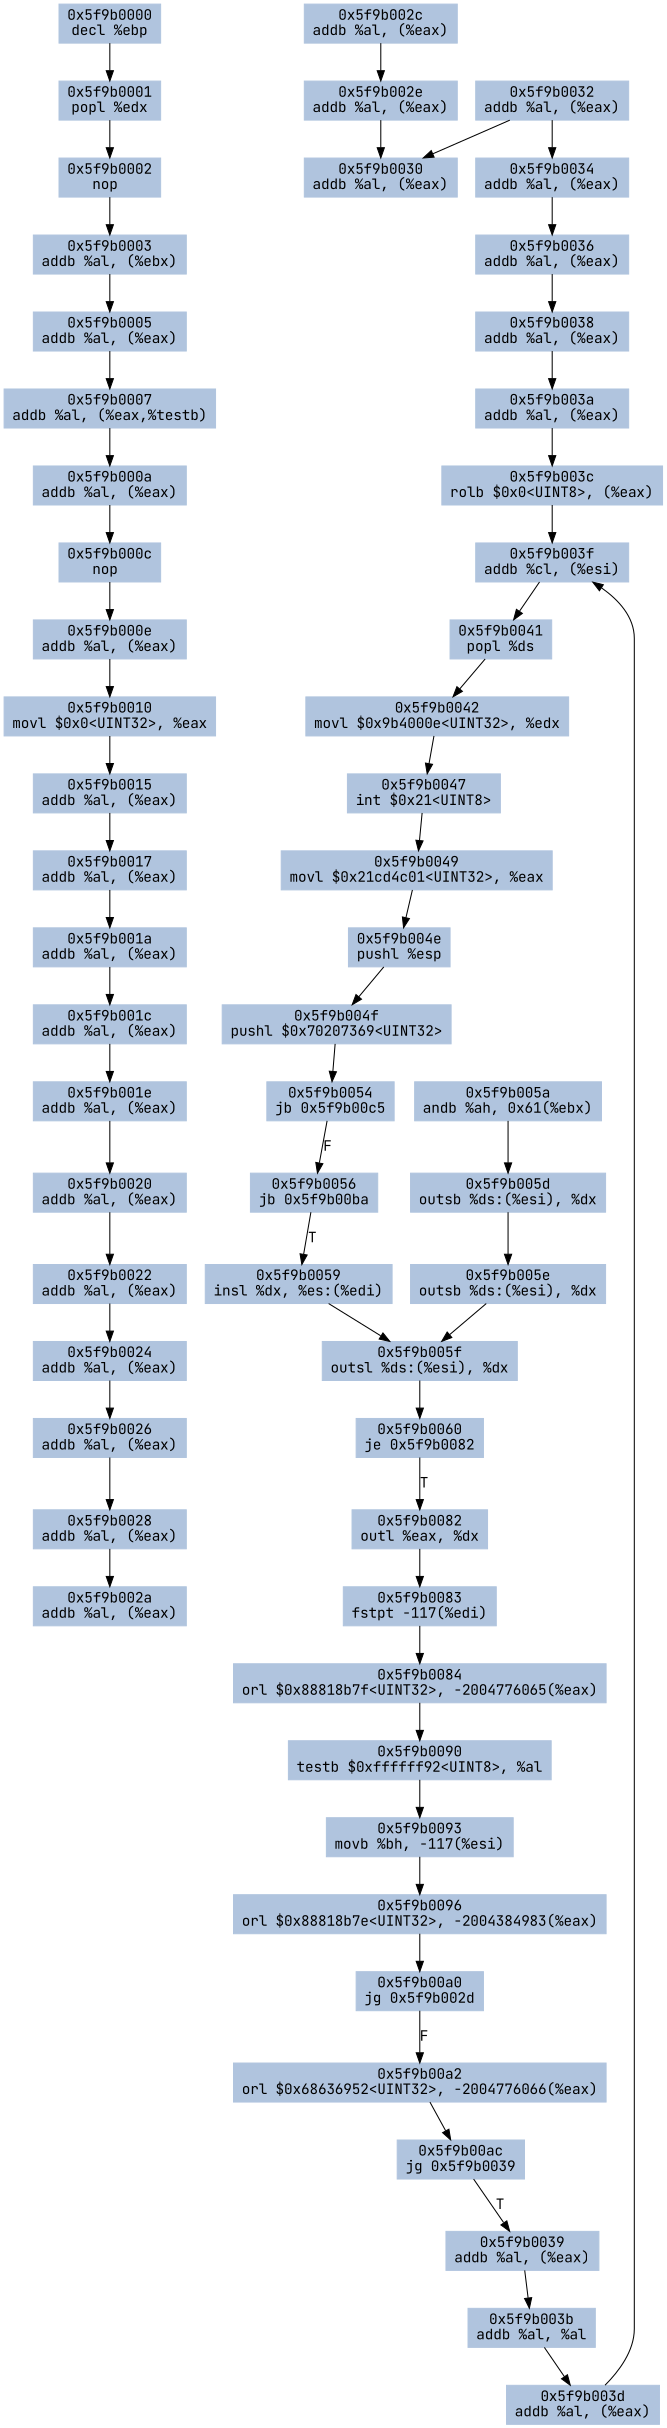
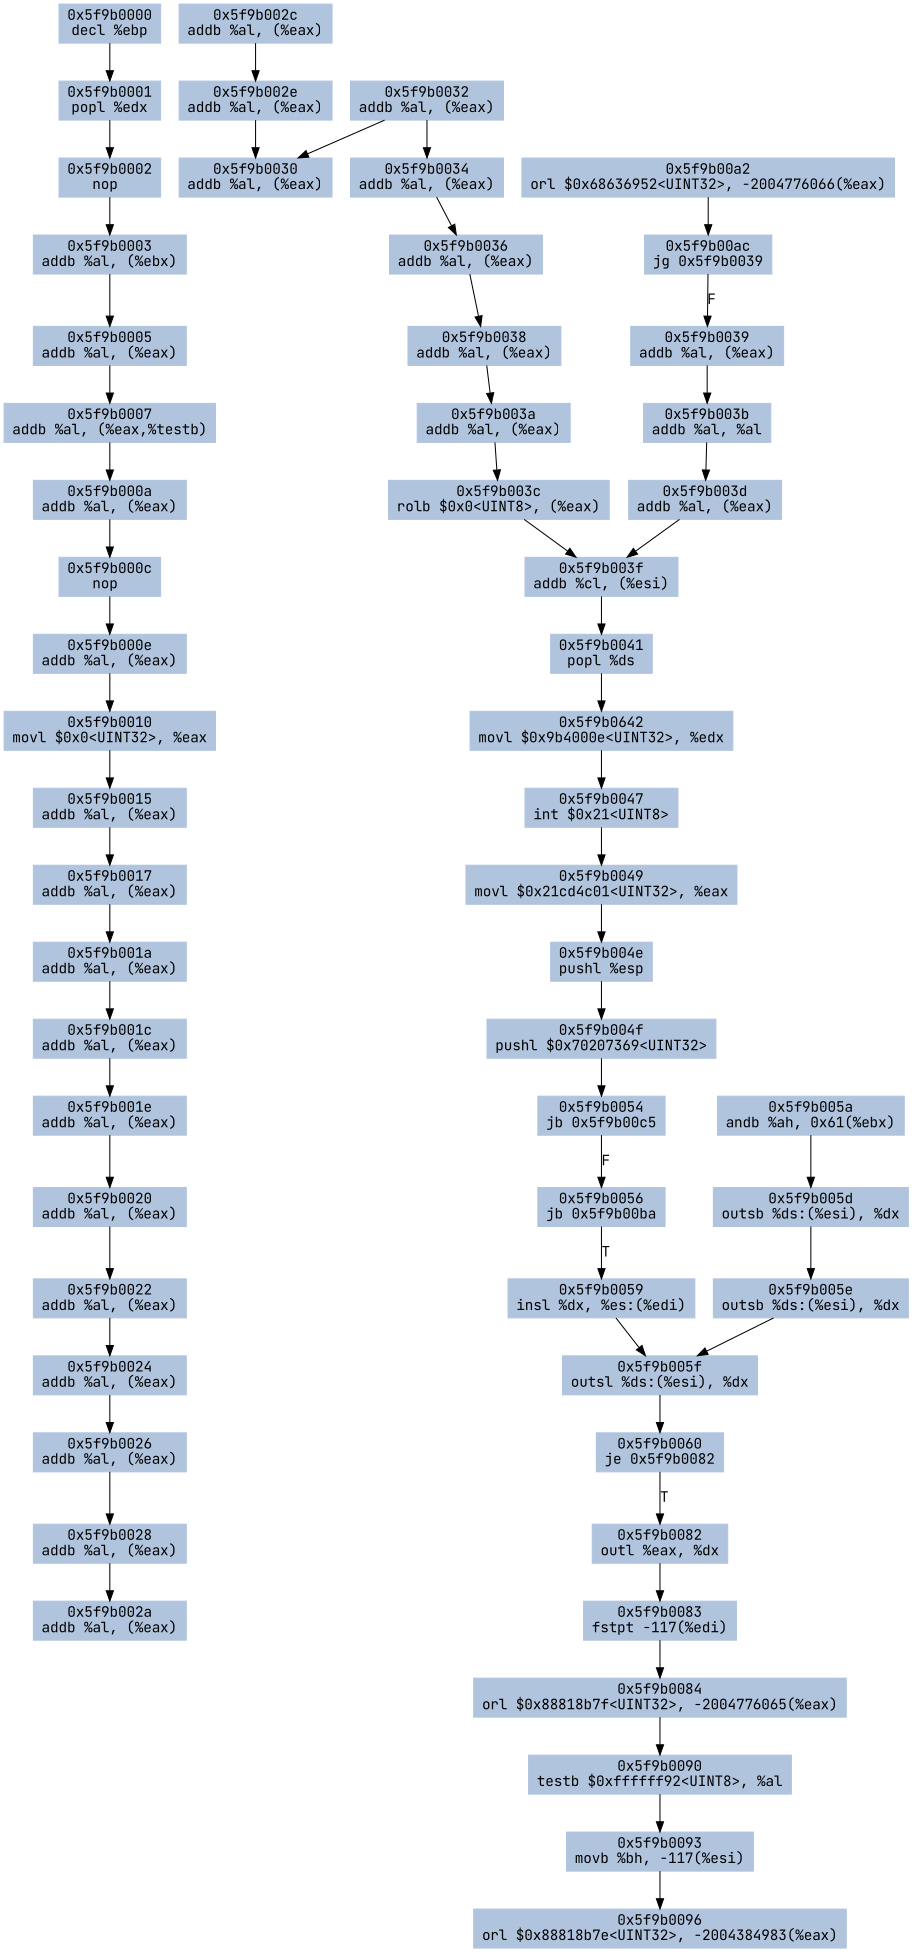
node "0x5f9b0042 movl $0x9b4000e<UINT32>, %edx": label "0x5f9b0042 movl $0x9b4000e<UINT32>, %edx" -> "0x5f9b0642 movl $0x9b4000e<UINT32>, %edx"
node "0x5f9b00a0 jg 0x5f9b002d": removed
edge "0x5f9b00ac jg 0x5f9b0039" -> "0x5f9b0039 addb %al, (%eax)": label "T" -> "F"
